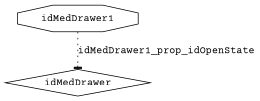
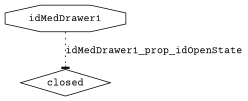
node "idMedDrawer": label "idMedDrawer" -> "closed"
